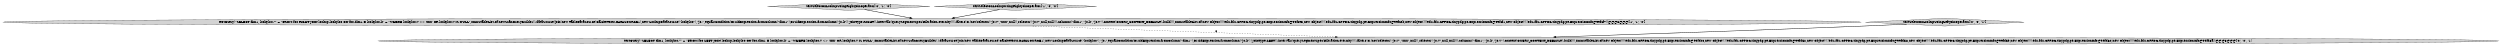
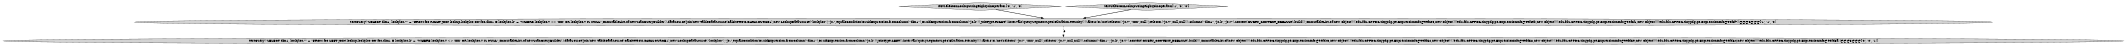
node "testSelectOnLookupUsingLeftJoinOperator['0', '0', '1']": removed
